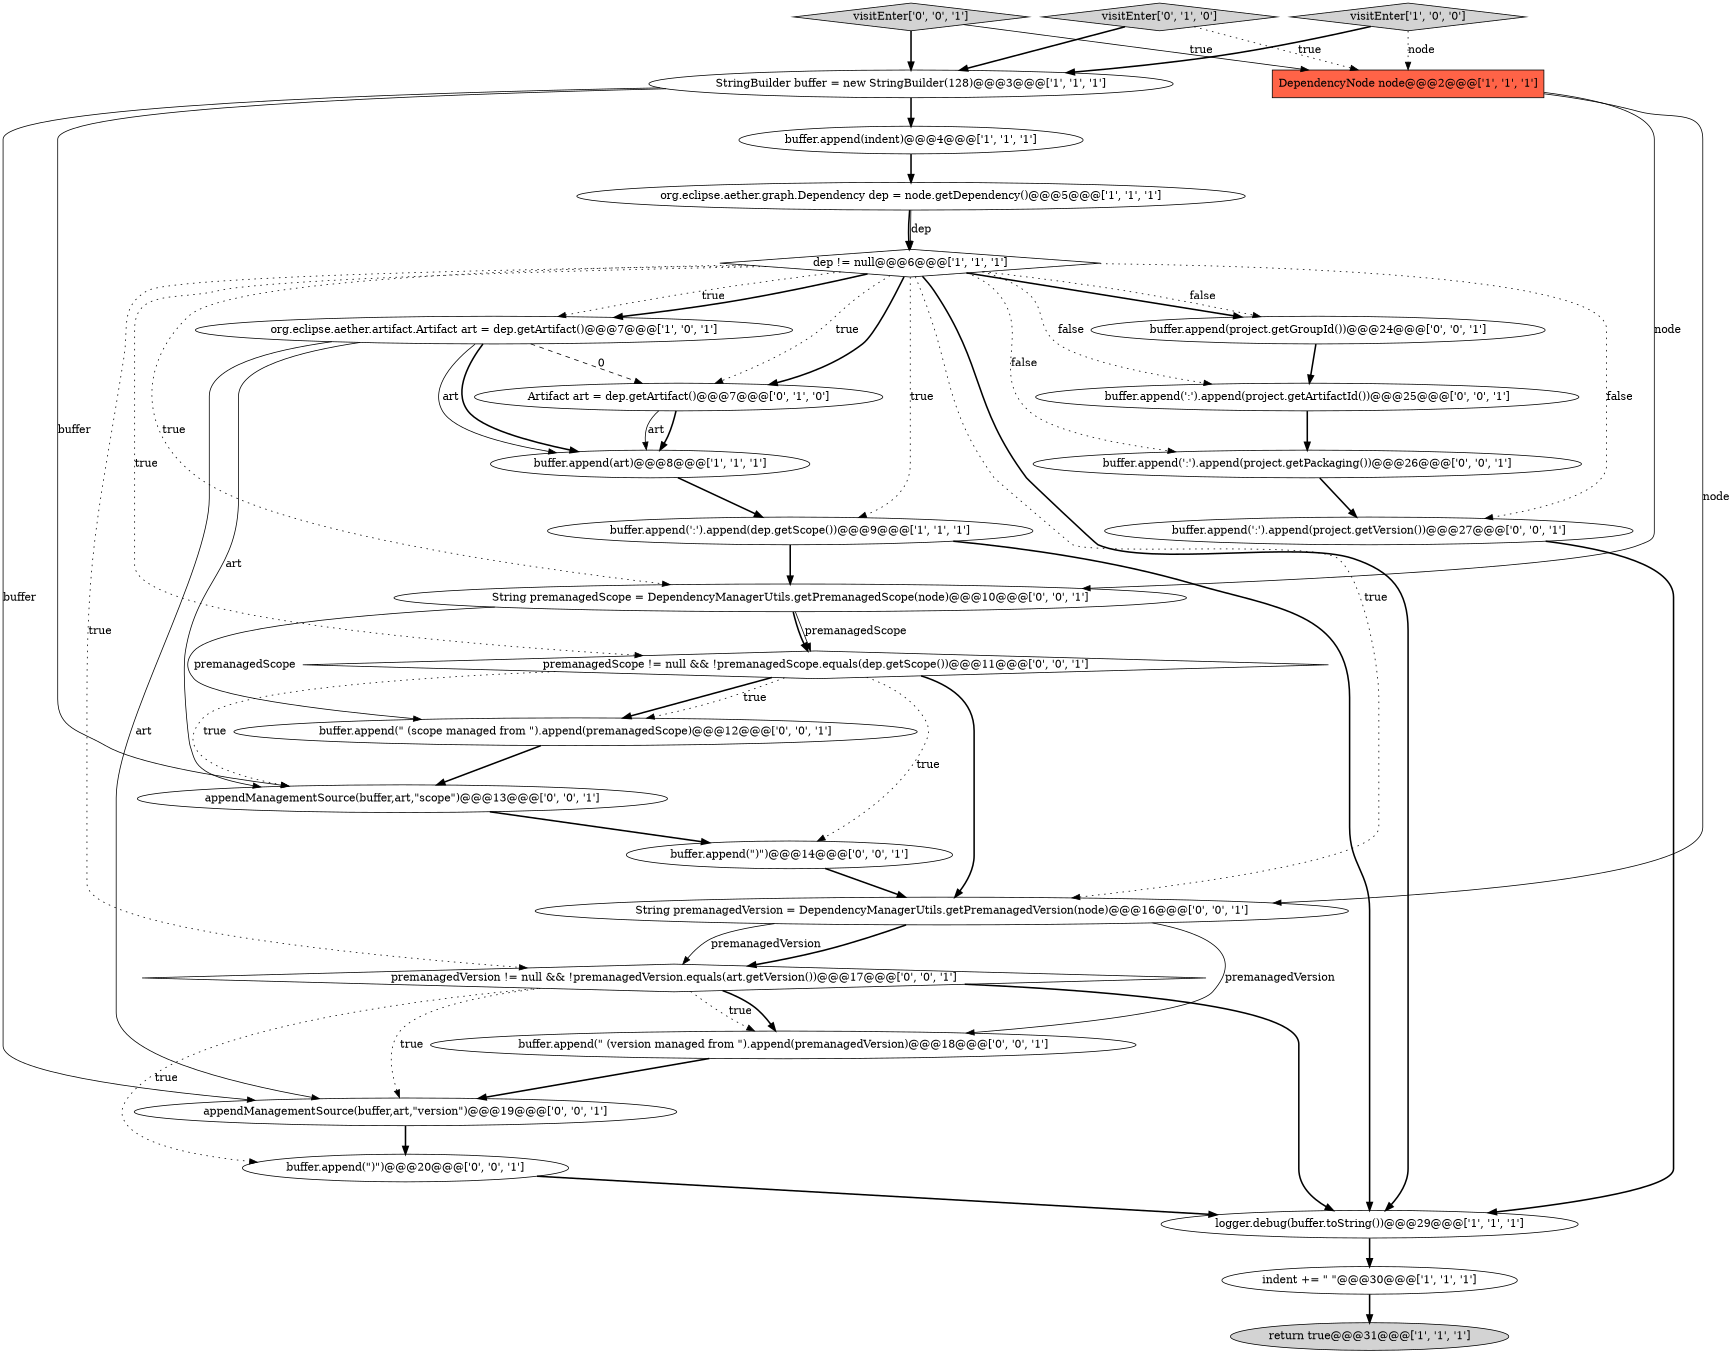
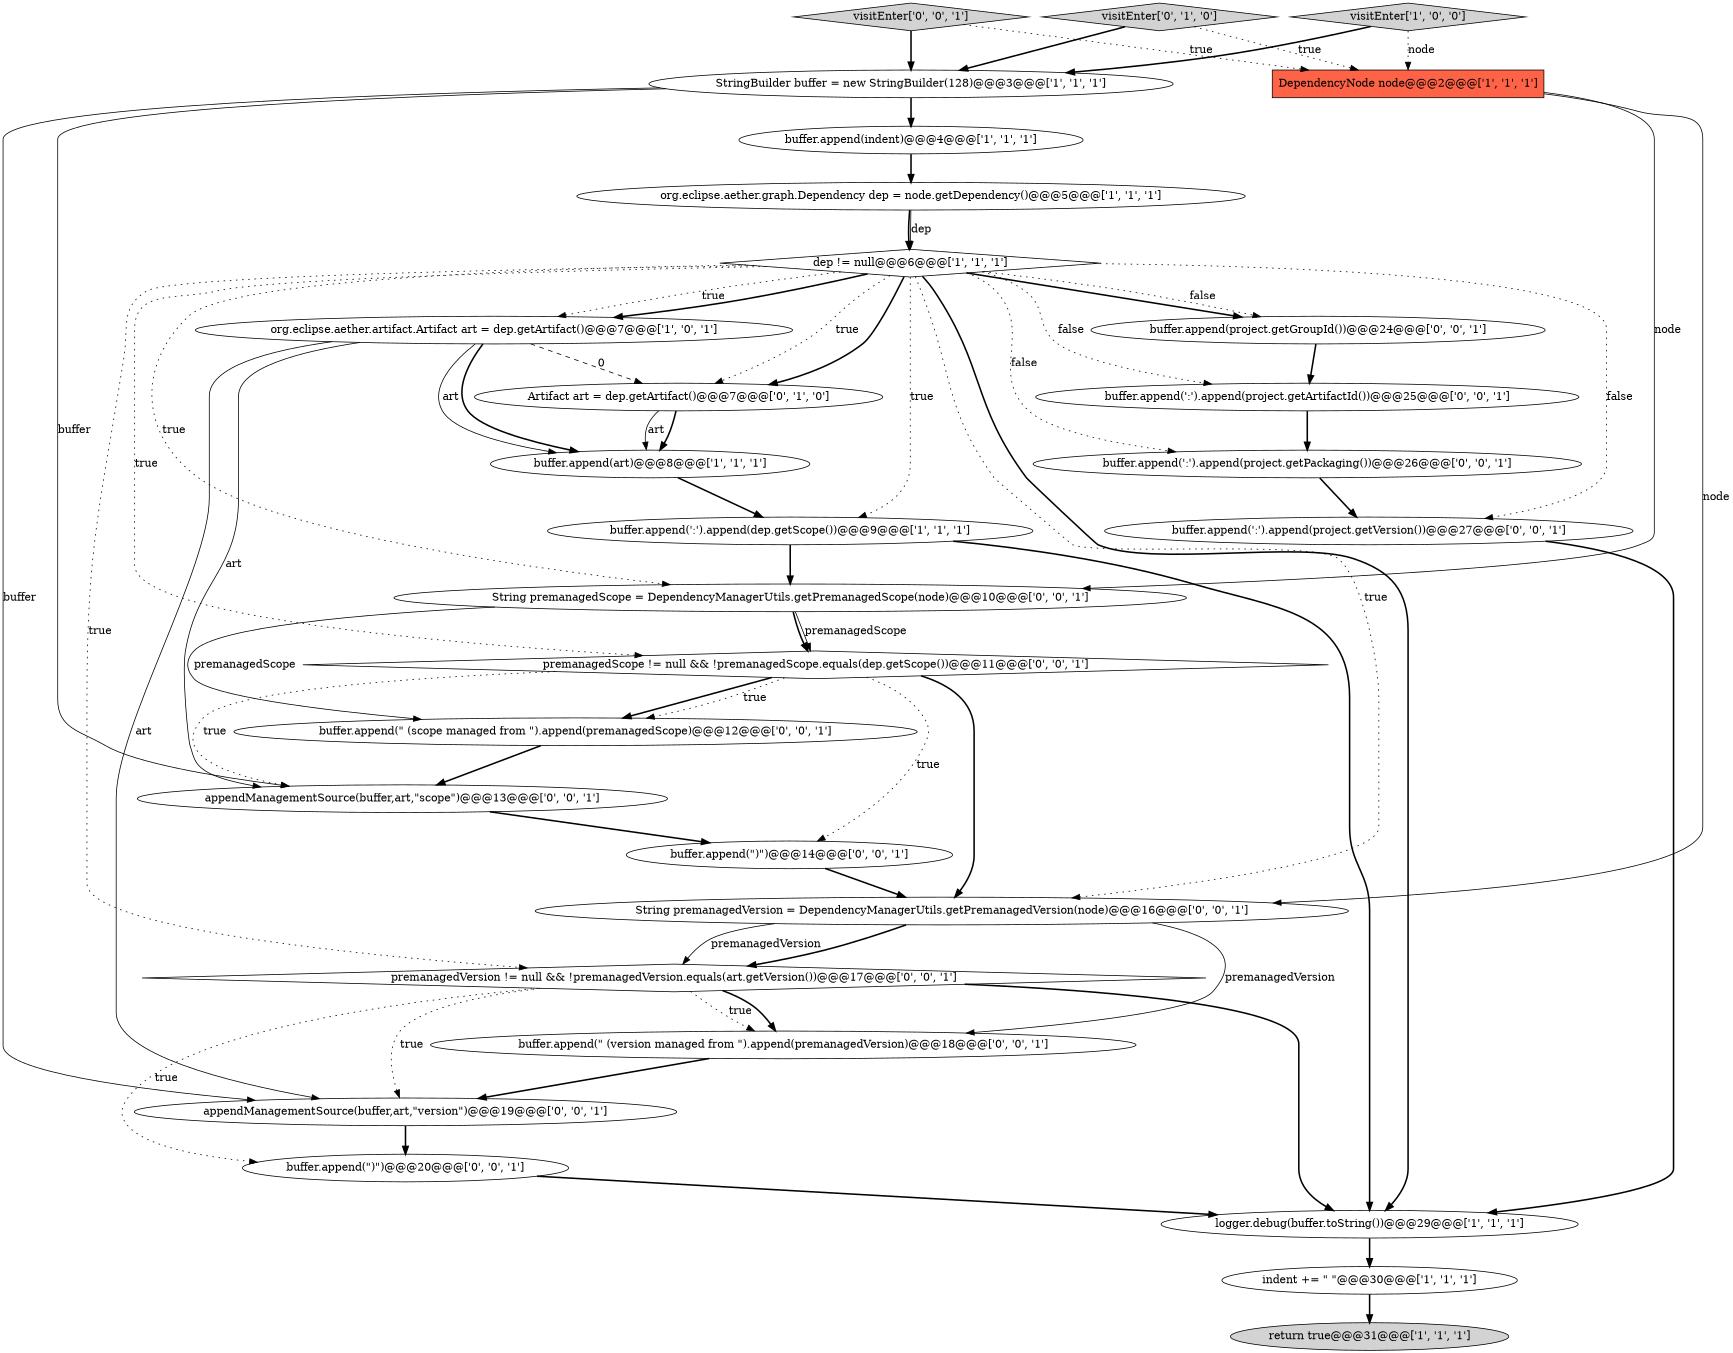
edge "visitEnter['0', '0', '1']" -> "DependencyNode node@@@2@@@['1', '1', '1']": style solid -> dotted
